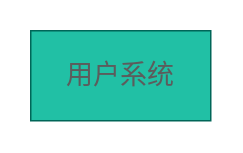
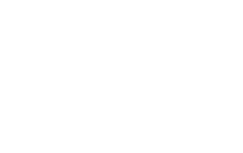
node "用户系统": removed
